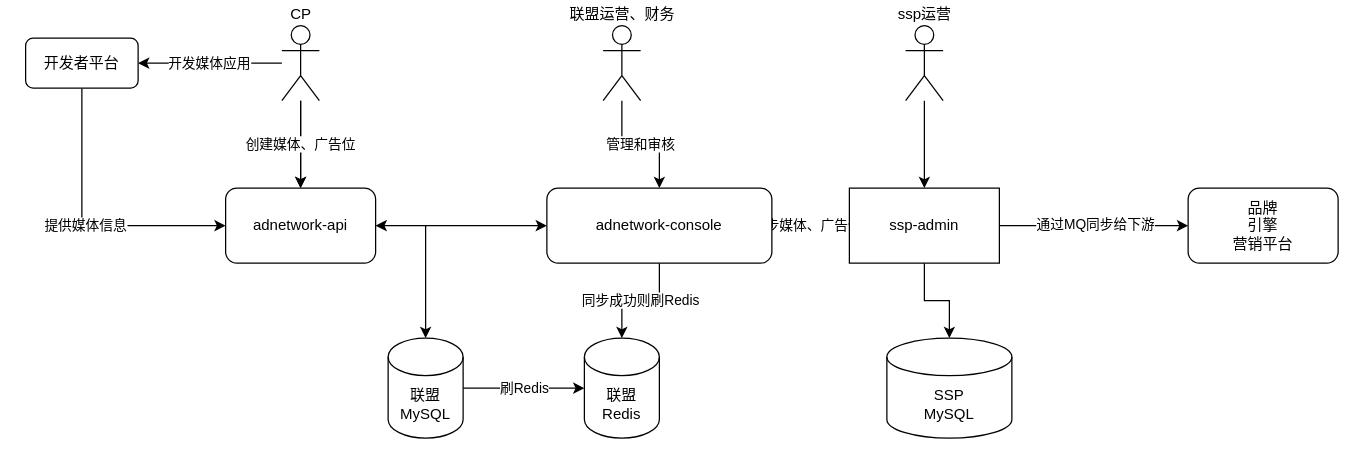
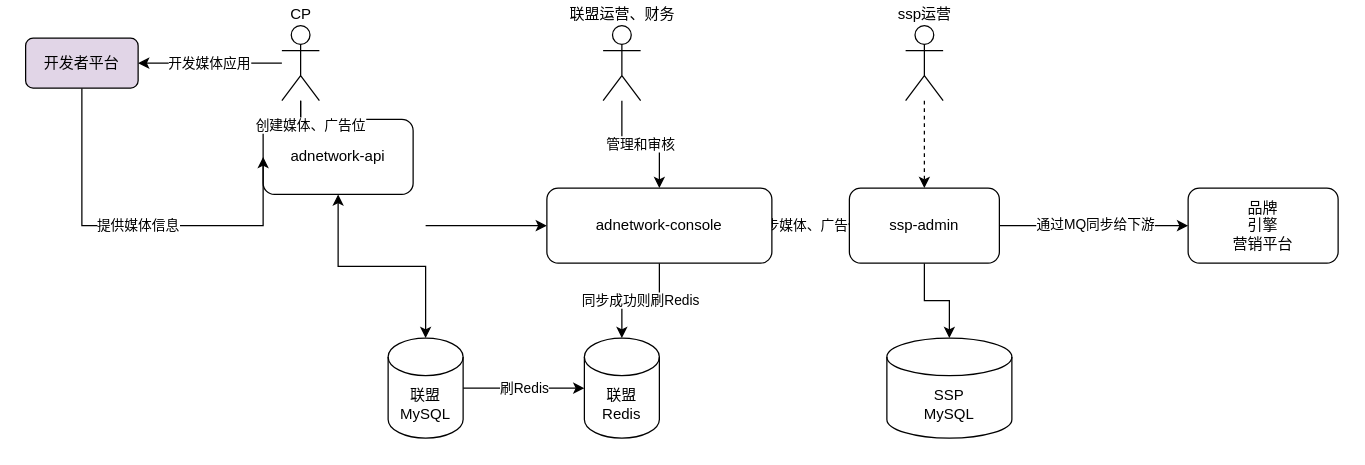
node "开发者平台": fillcolor #ffffff -> #e1d5e7
edge "ssp运营" -> "ssp-admin": style solid -> dashed
node "adnetwork-api": moved (301, 226) -> (338, 157)
node "ssp-admin": shape rectangle -> rounded rectangle
